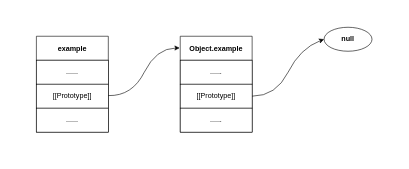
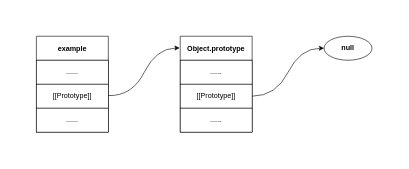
node "null": moved (348, 39) -> (348, 48)
node "Object.example": label "Object.example" -> "Object.prototype"
